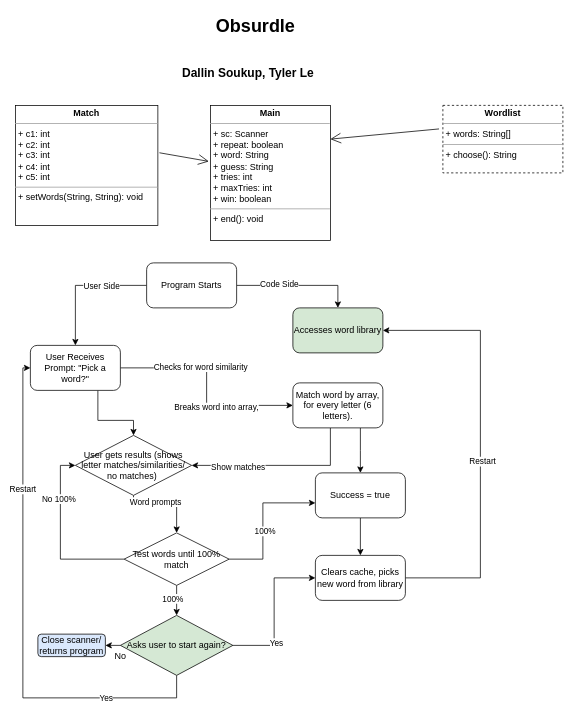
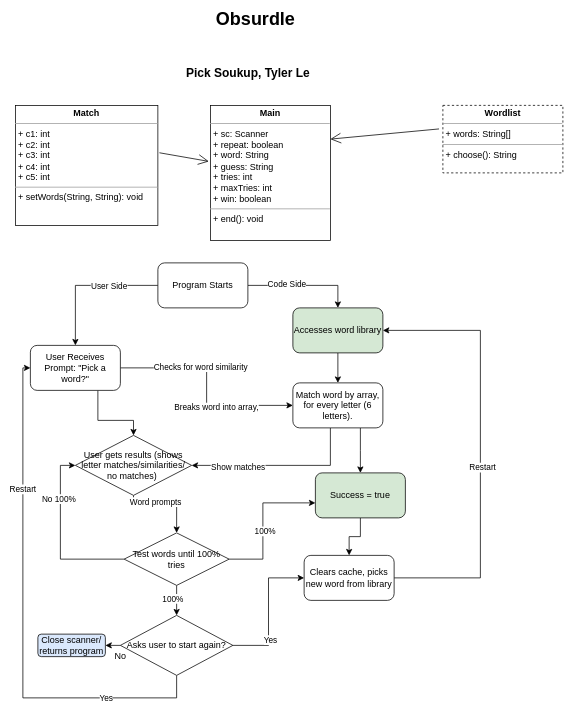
node "Obsurdle": moved (255, 27) -> (255, 19)
node "Dallin Soukup, Tyler Le": label "Dallin Soukup, Tyler Le" -> "Pick Soukup, Tyler Le"
node "Program Starts": moved (192, 285) -> (203, 285)
edge "Accesses word library" -> "Match word by array, for every letter (6 letters).": added
node "Success = true": fillcolor #ffffff -> #d5e8d4
node "Test words until 100% match": label "Test words until 100% match" -> "Test words until 100% tries"
node "Clears cache, picks new word from library": moved (360, 578) -> (349, 578)
node "Asks user to start again?": fillcolor #d5e8d4 -> #ffffff
